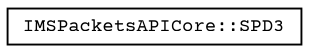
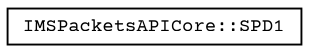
node "IMSPacketsAPICore::SPD3": label "IMSPacketsAPICore::SPD3" -> "IMSPacketsAPICore::SPD1"
